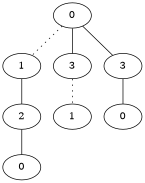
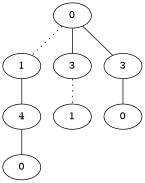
node "2": label "2" -> "4"
